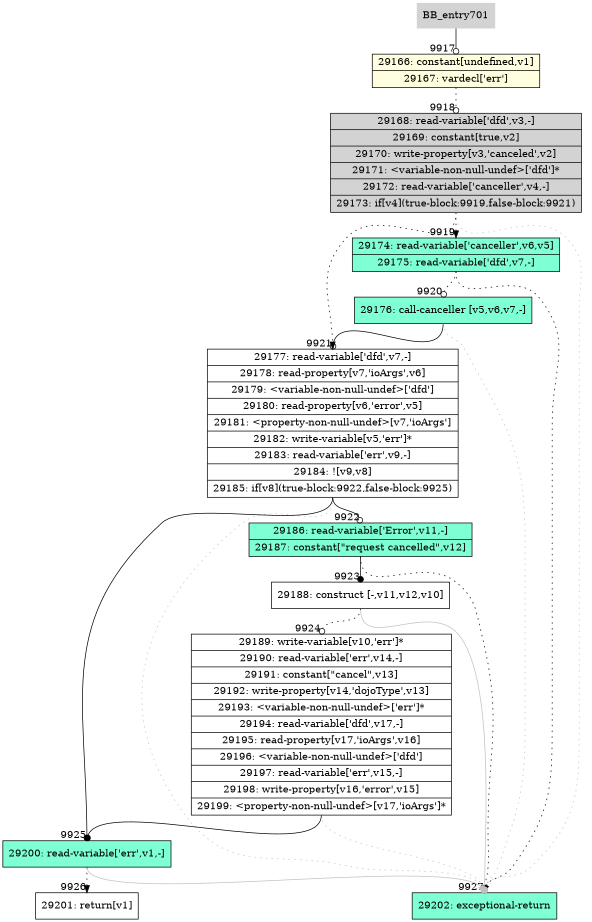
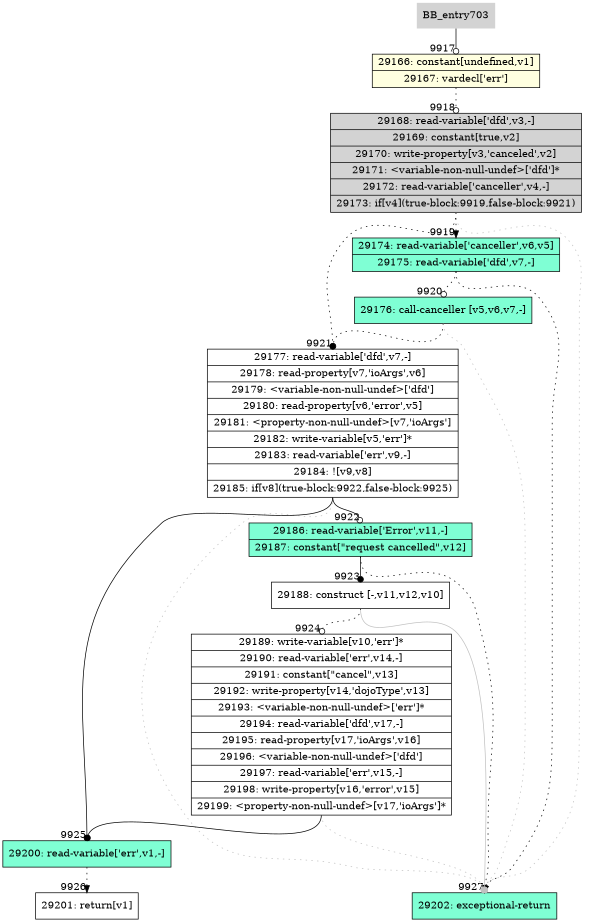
node "BB_entry701": label "BB_entry701" -> "BB_entry703"
edge "29168: read-variable['dfd',v3,-]" -> "29177: read-variable['dfd',v7,-]": arrowhead normal -> dot
edge "29176: call-canceller [v5,v6,v7,-]" -> "29177: read-variable['dfd',v7,-]": style solid -> dotted
edge "29200: read-variable['err',v1,-]" -> "29202: exceptional-return": removed
